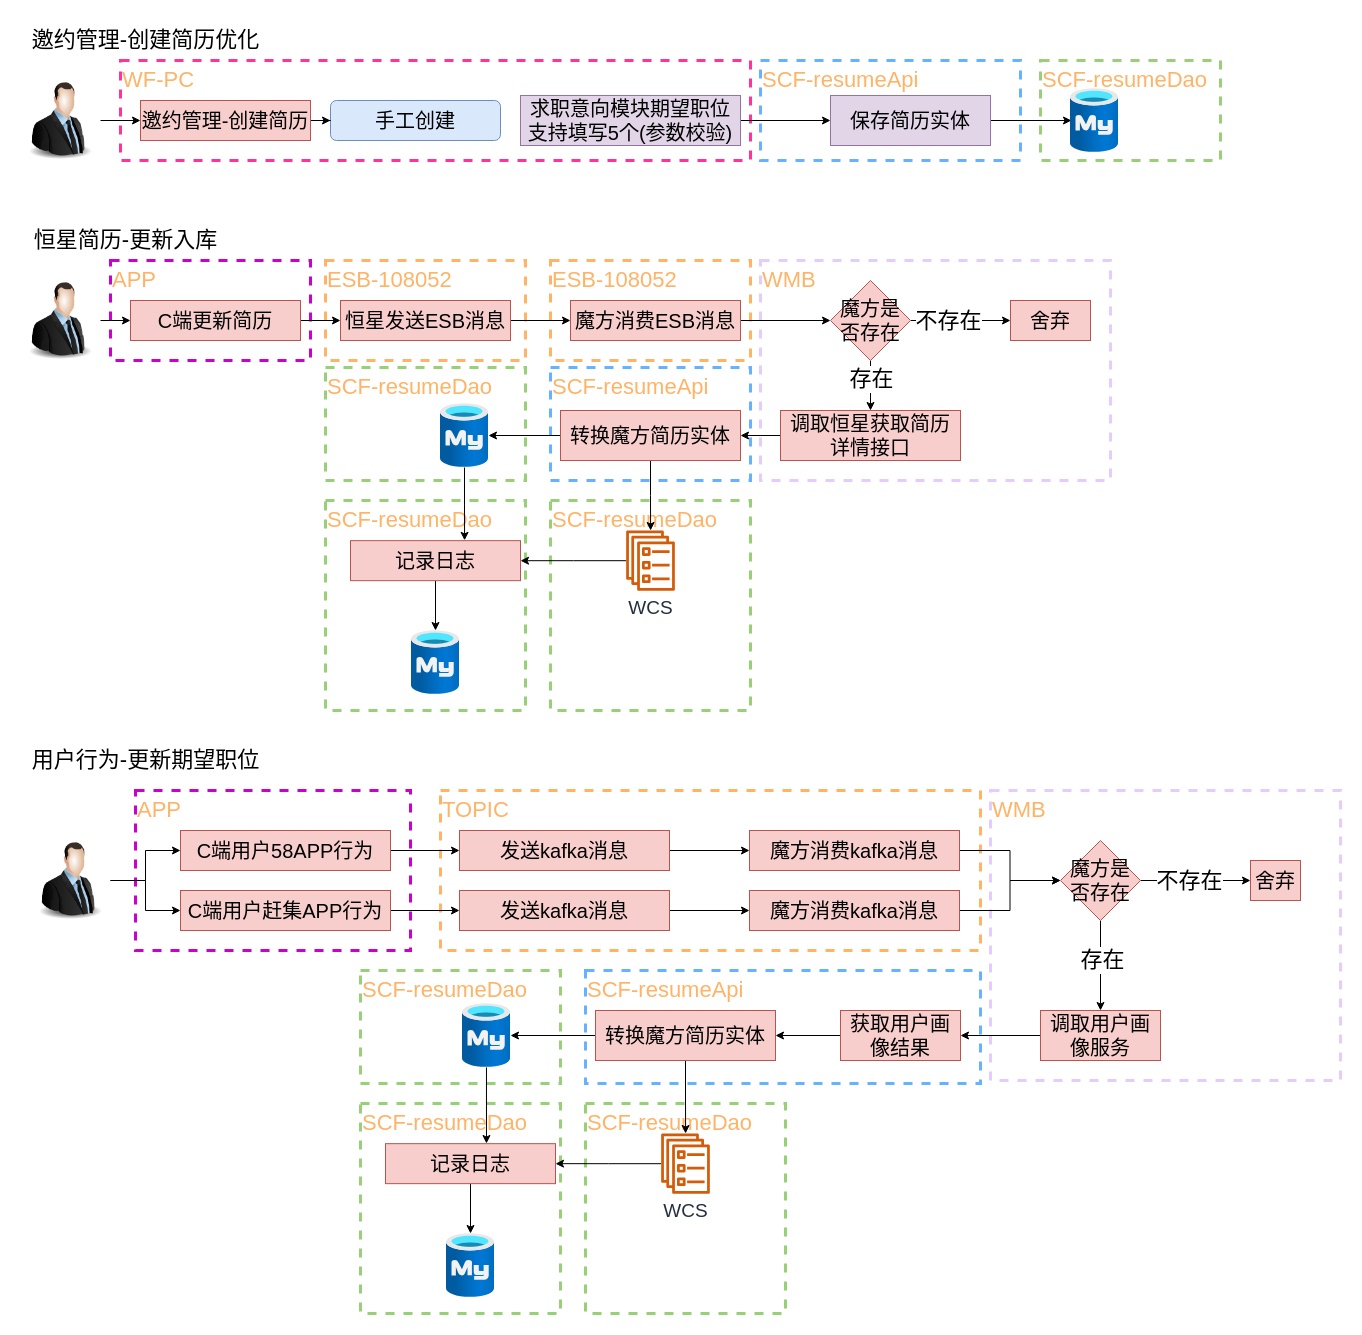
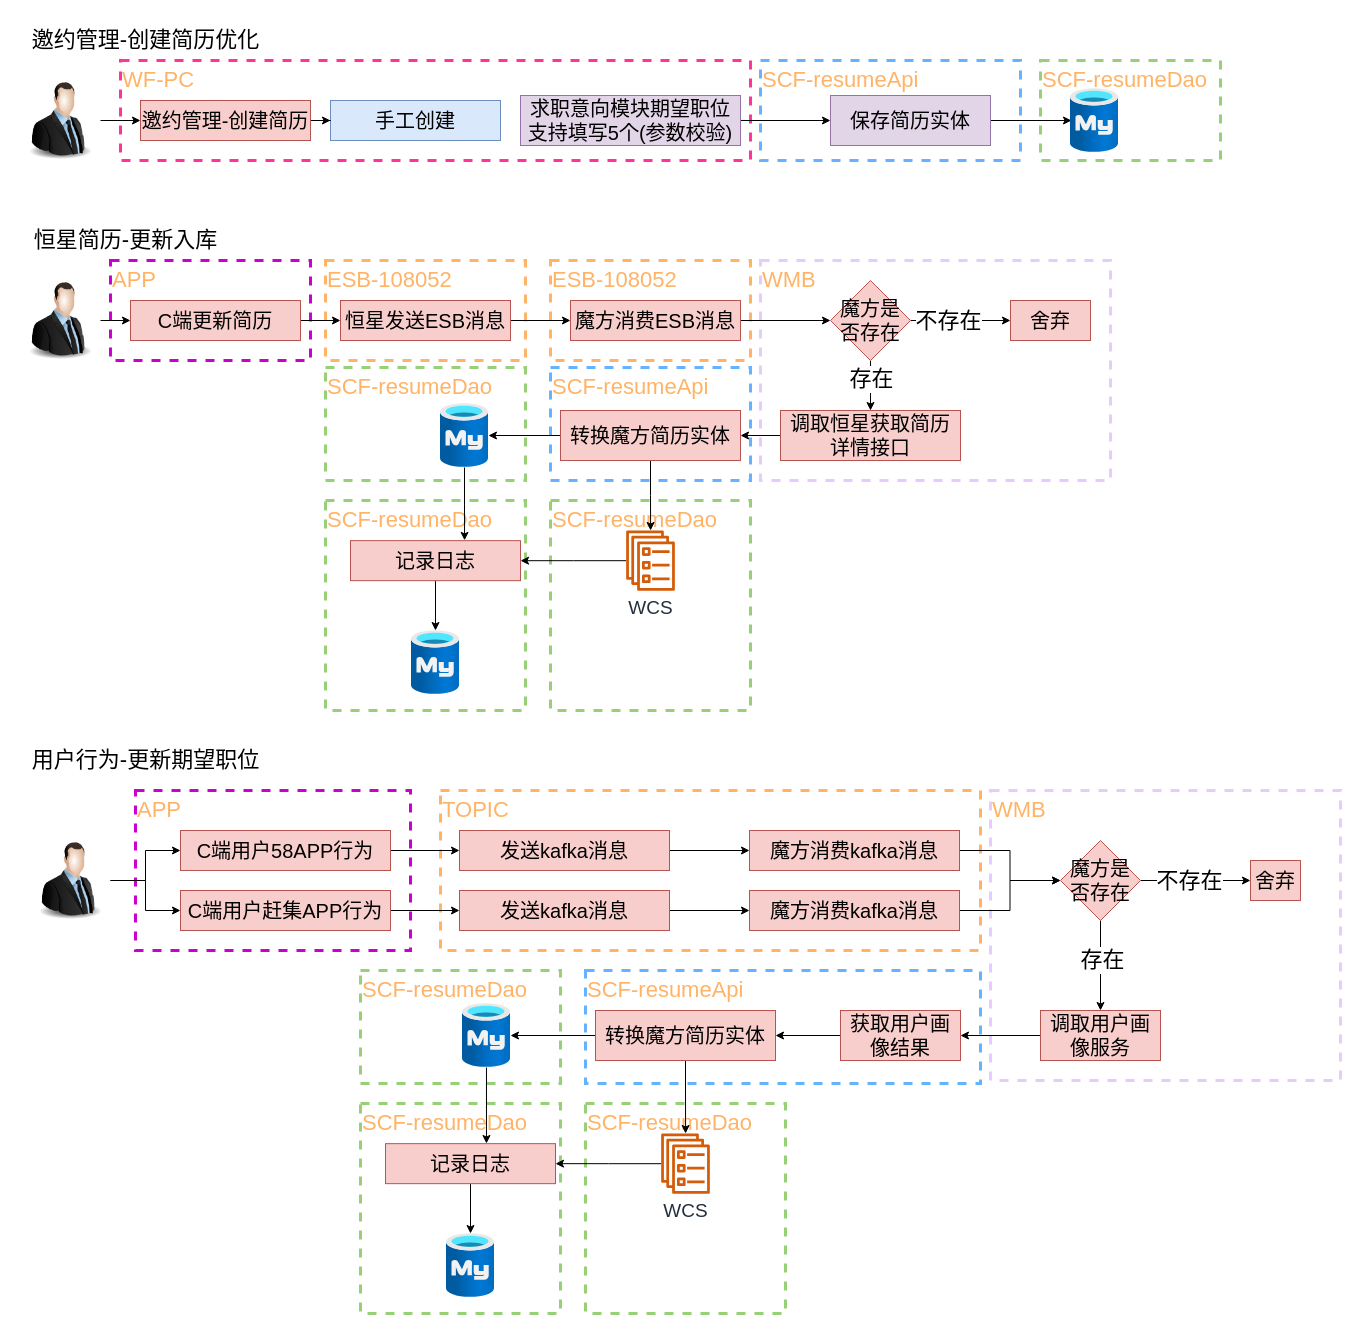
node "手工创建": shape rounded rectangle -> rectangle
